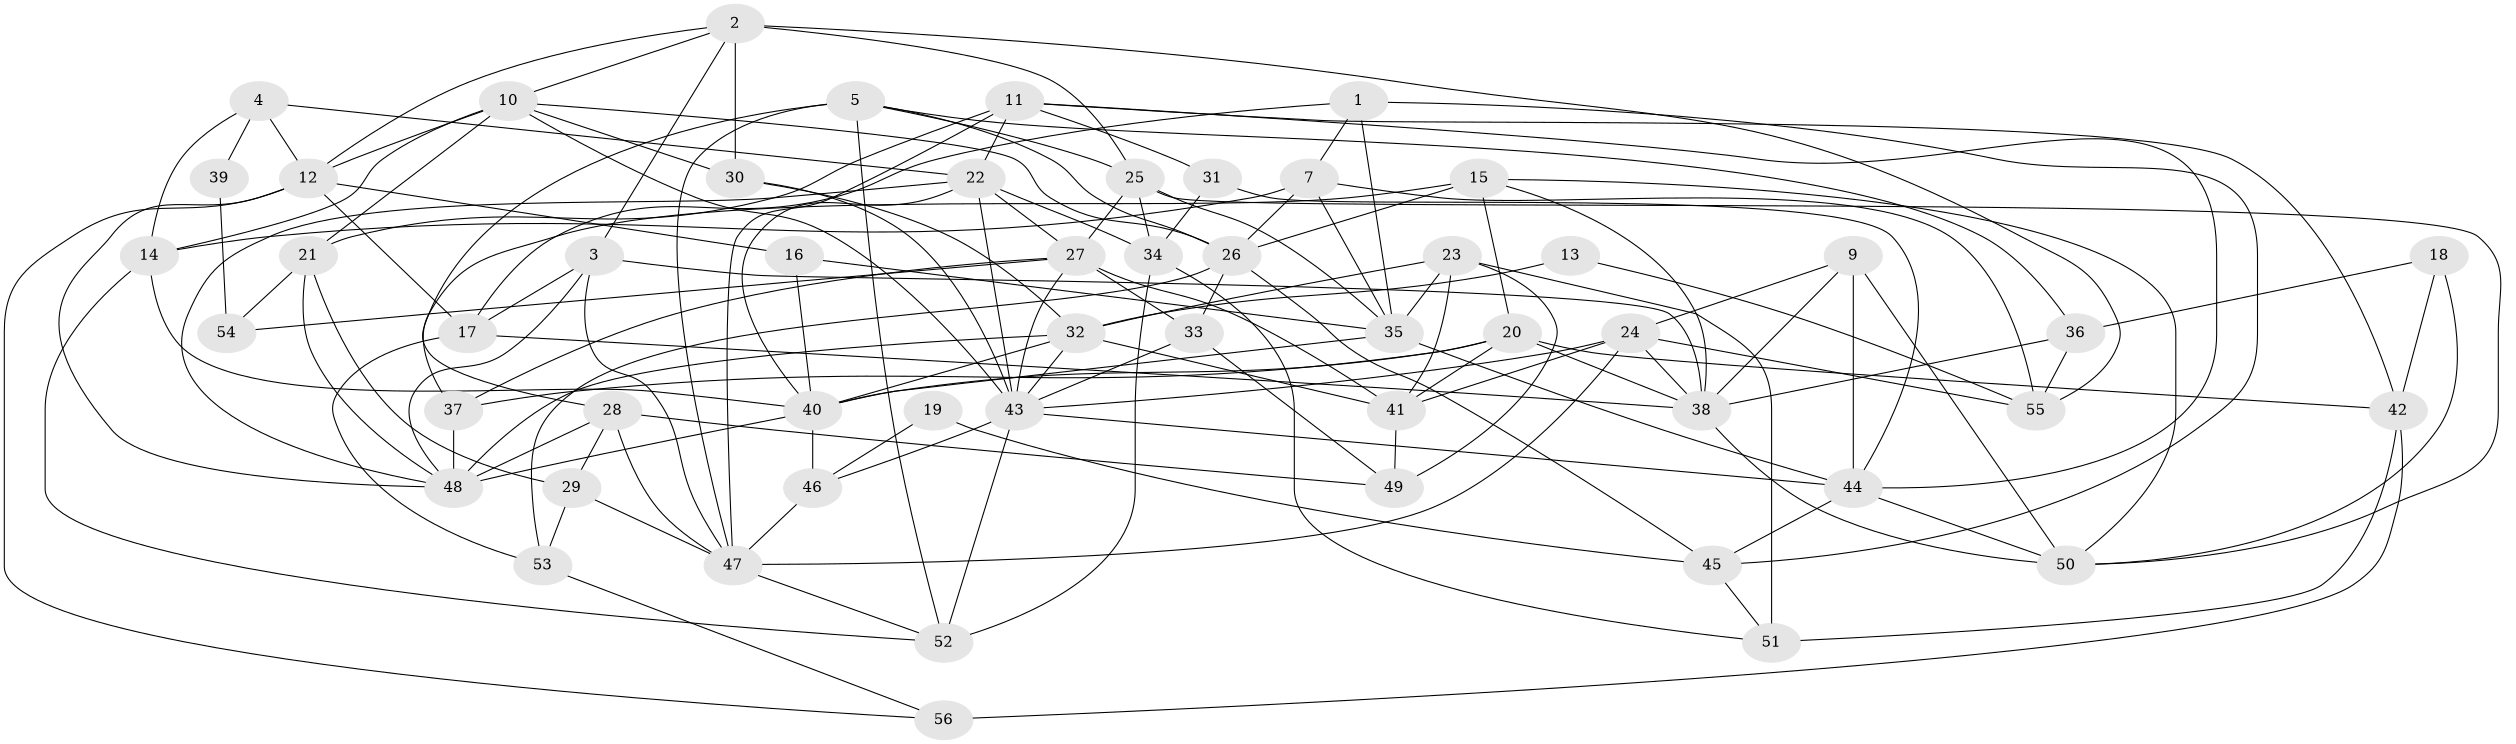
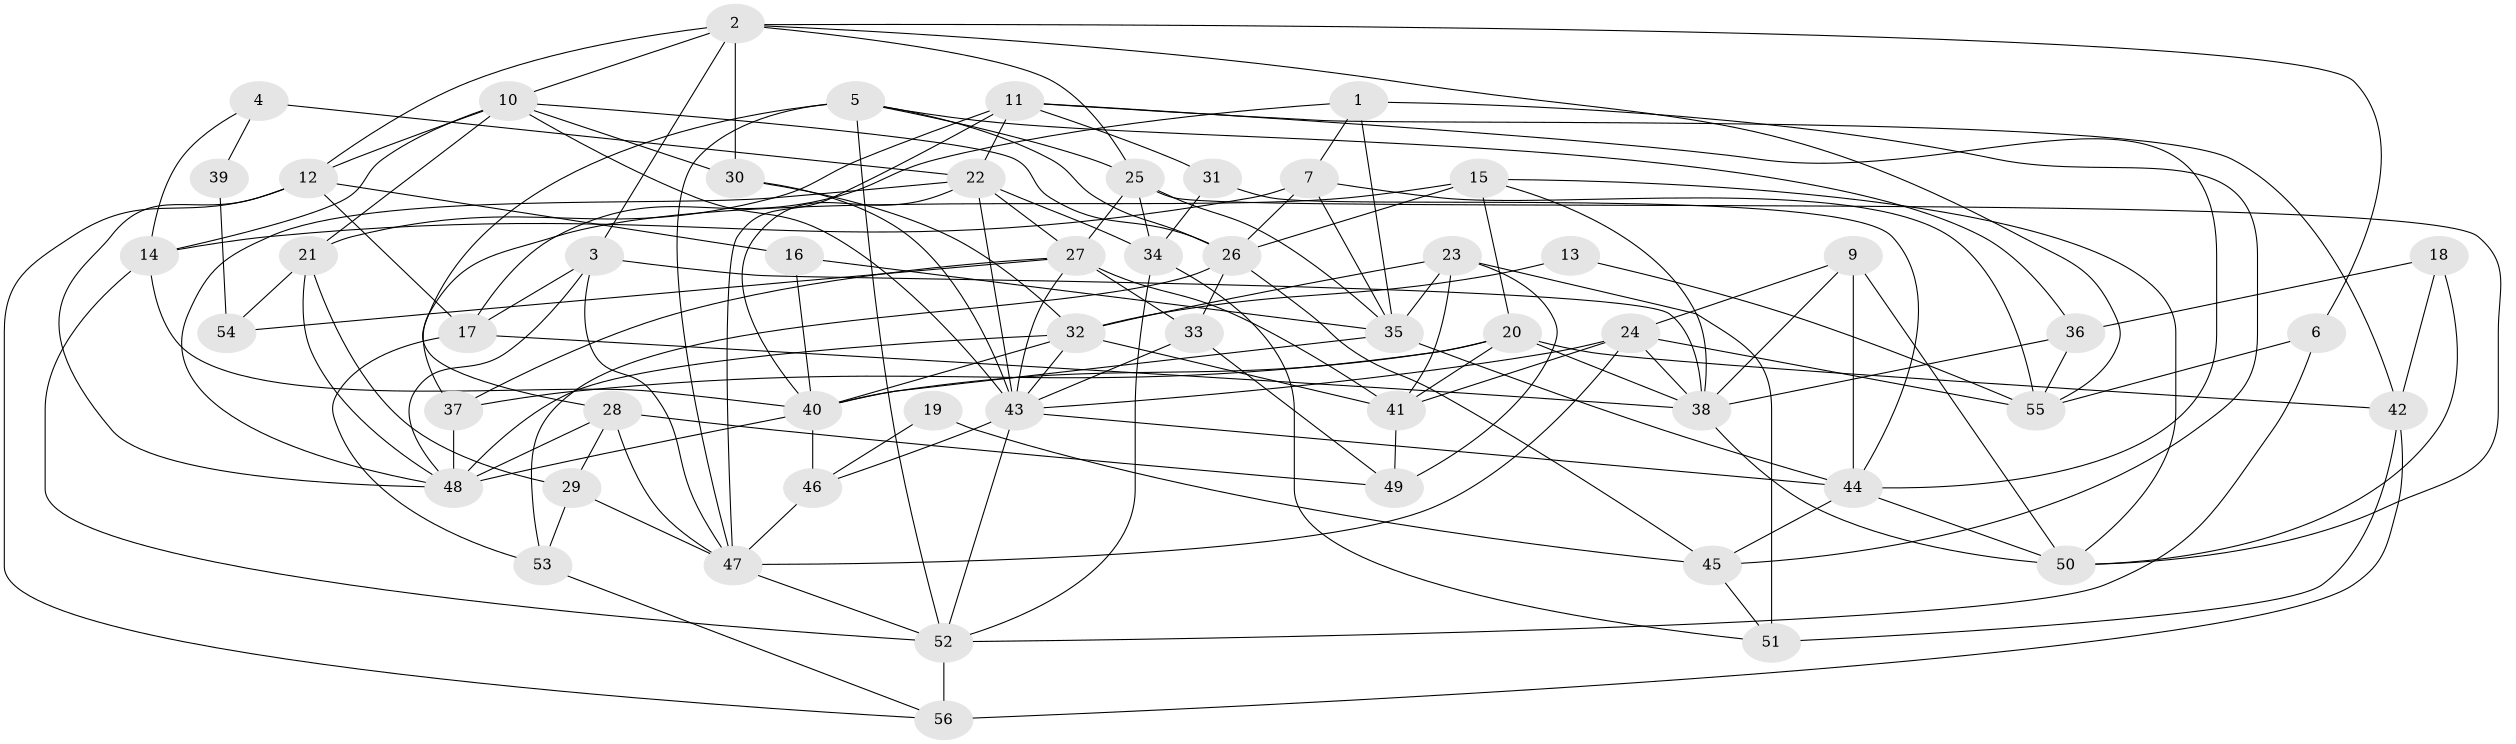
edge "4" -- "12": removed
node "6": added
edge "52" -- "56": added
